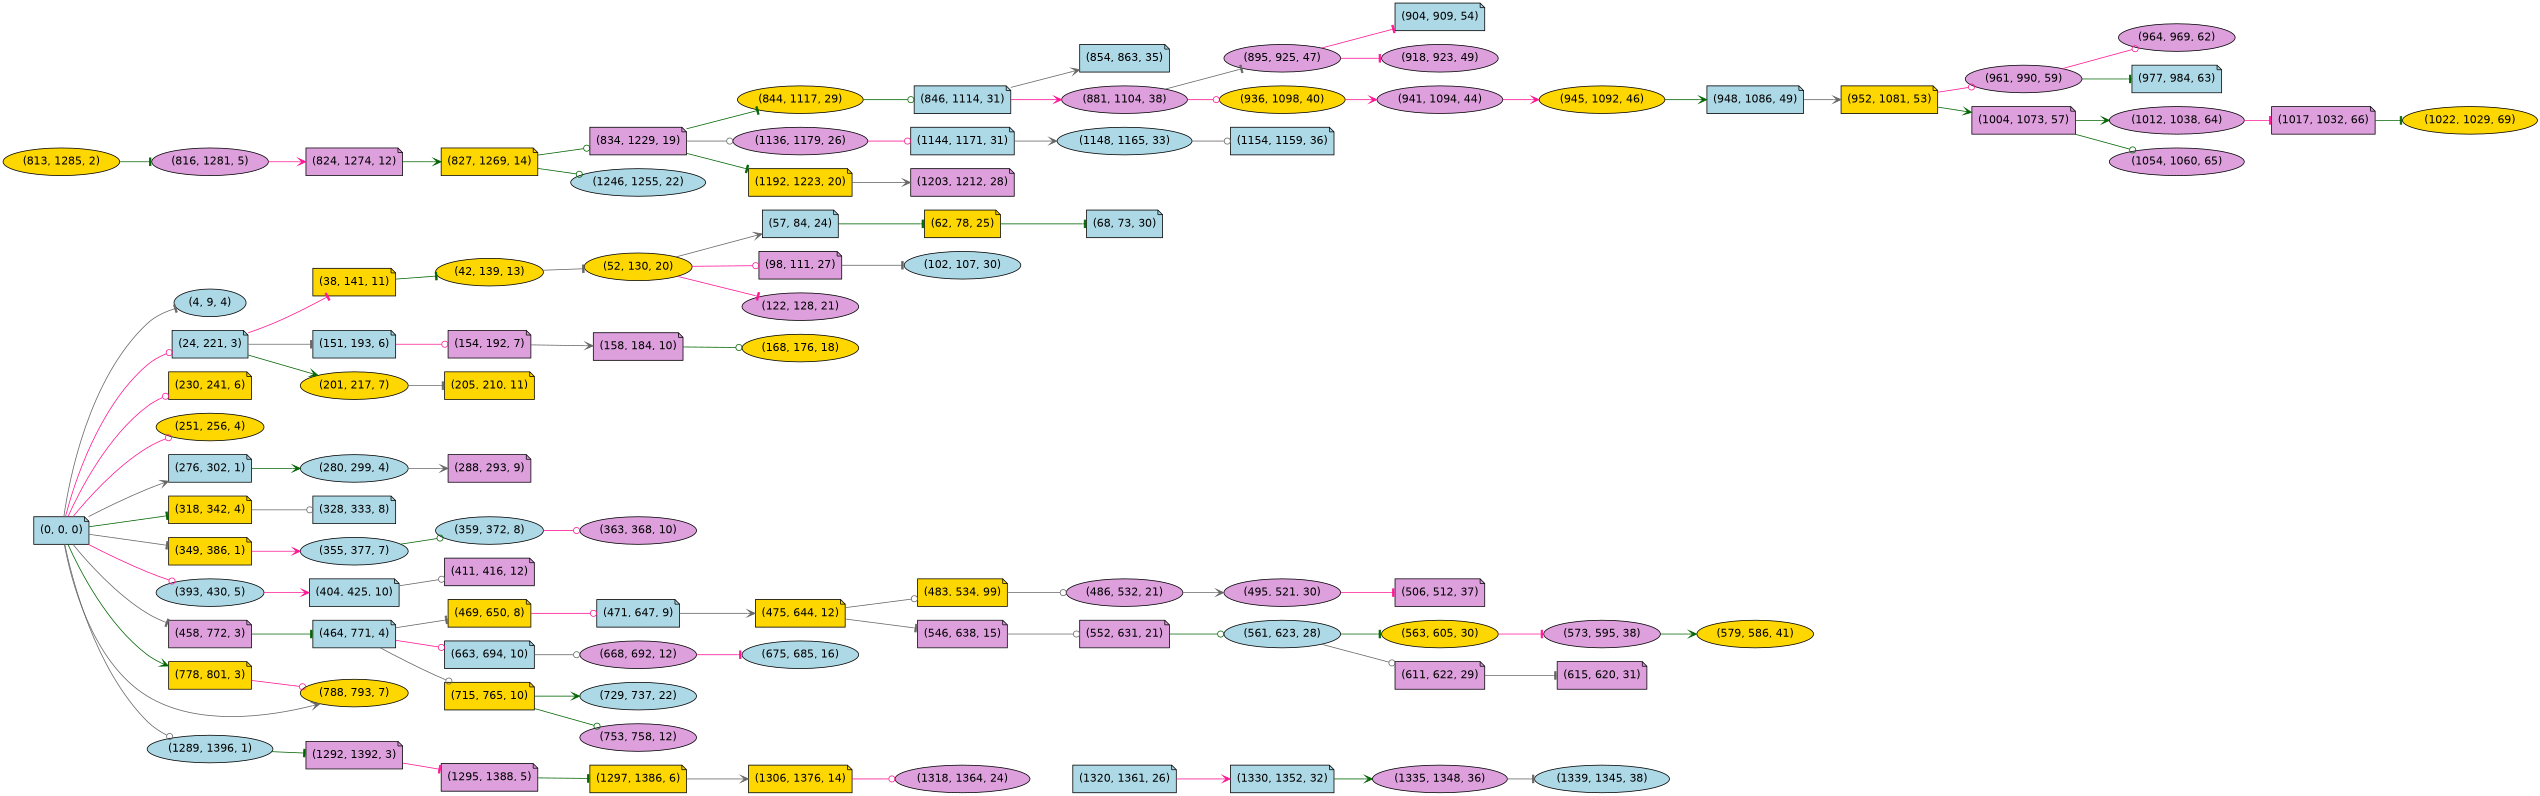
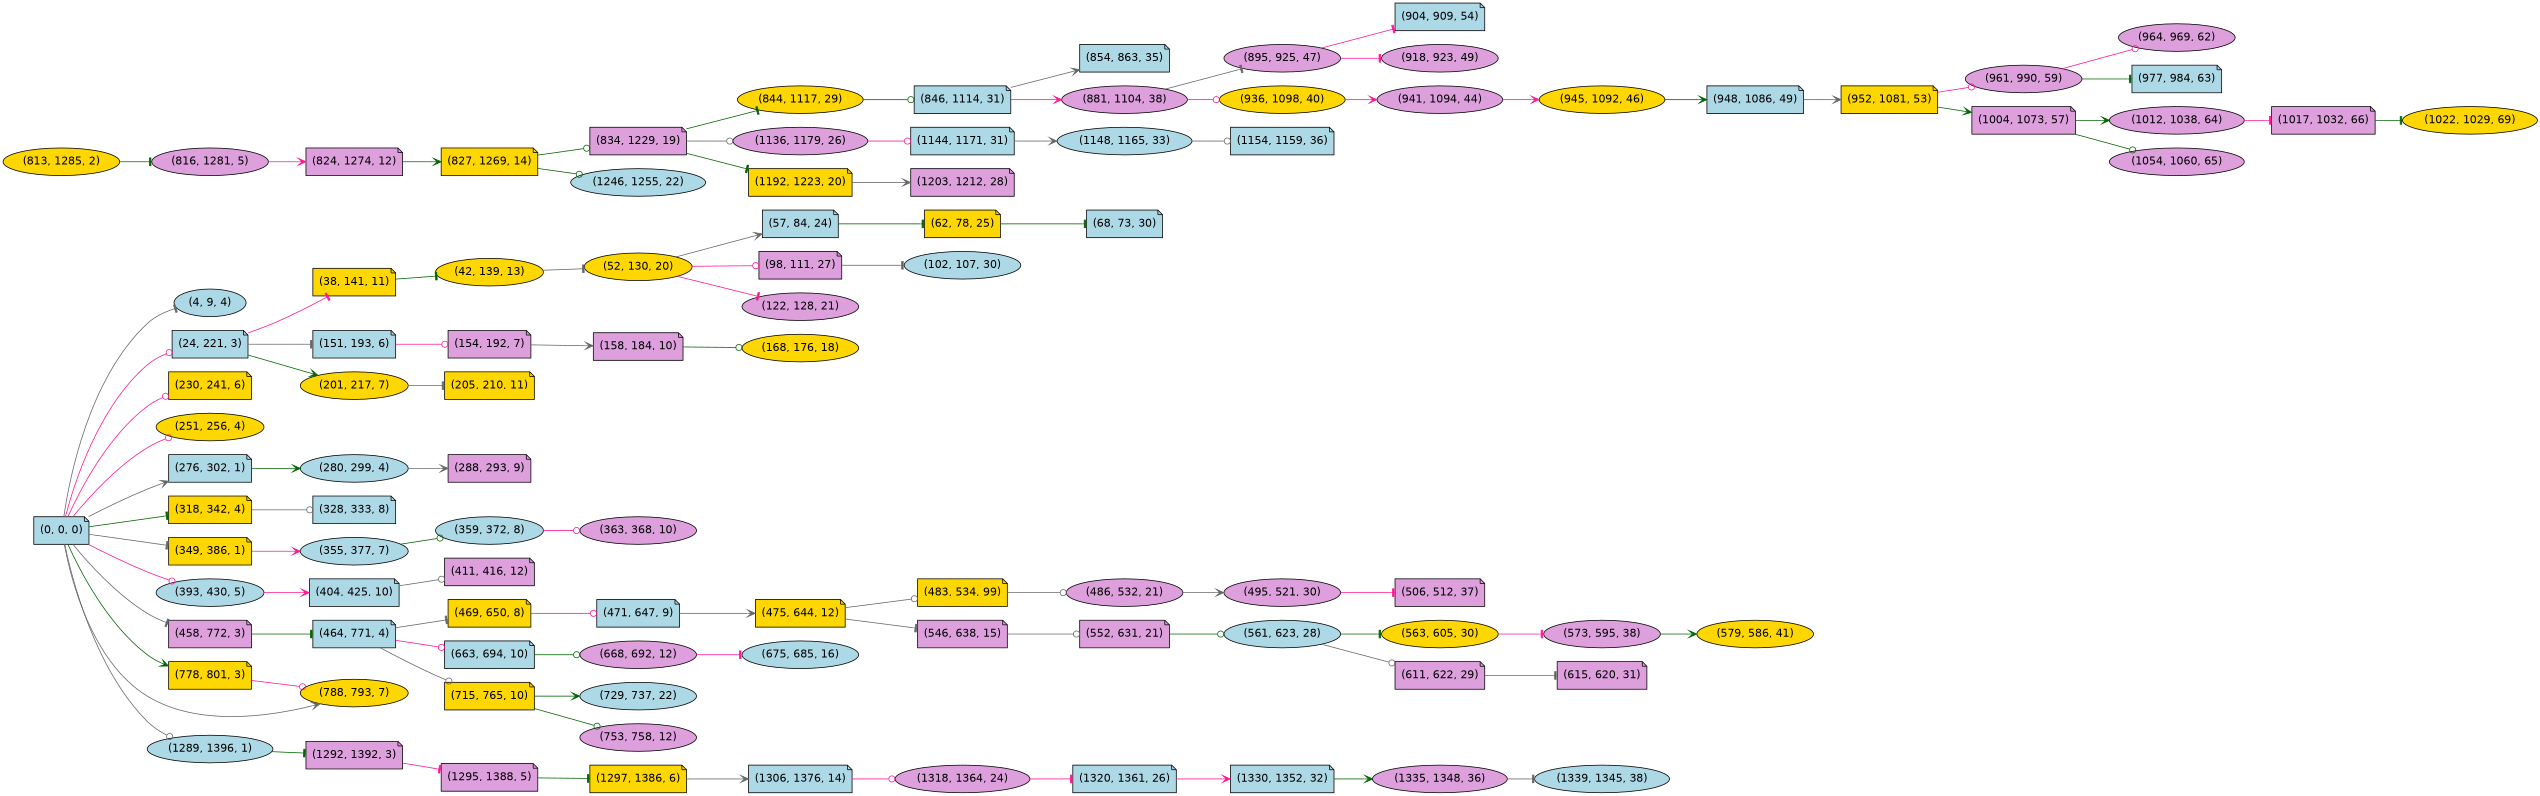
edge "(663, 694, 10)" -> "(668, 692, 12)": color gray40 -> darkgreen
node "(1306, 1376, 14)": fillcolor gold -> lightblue
edge "(1318, 1364, 24)" -> "(1320, 1361, 26)": added
